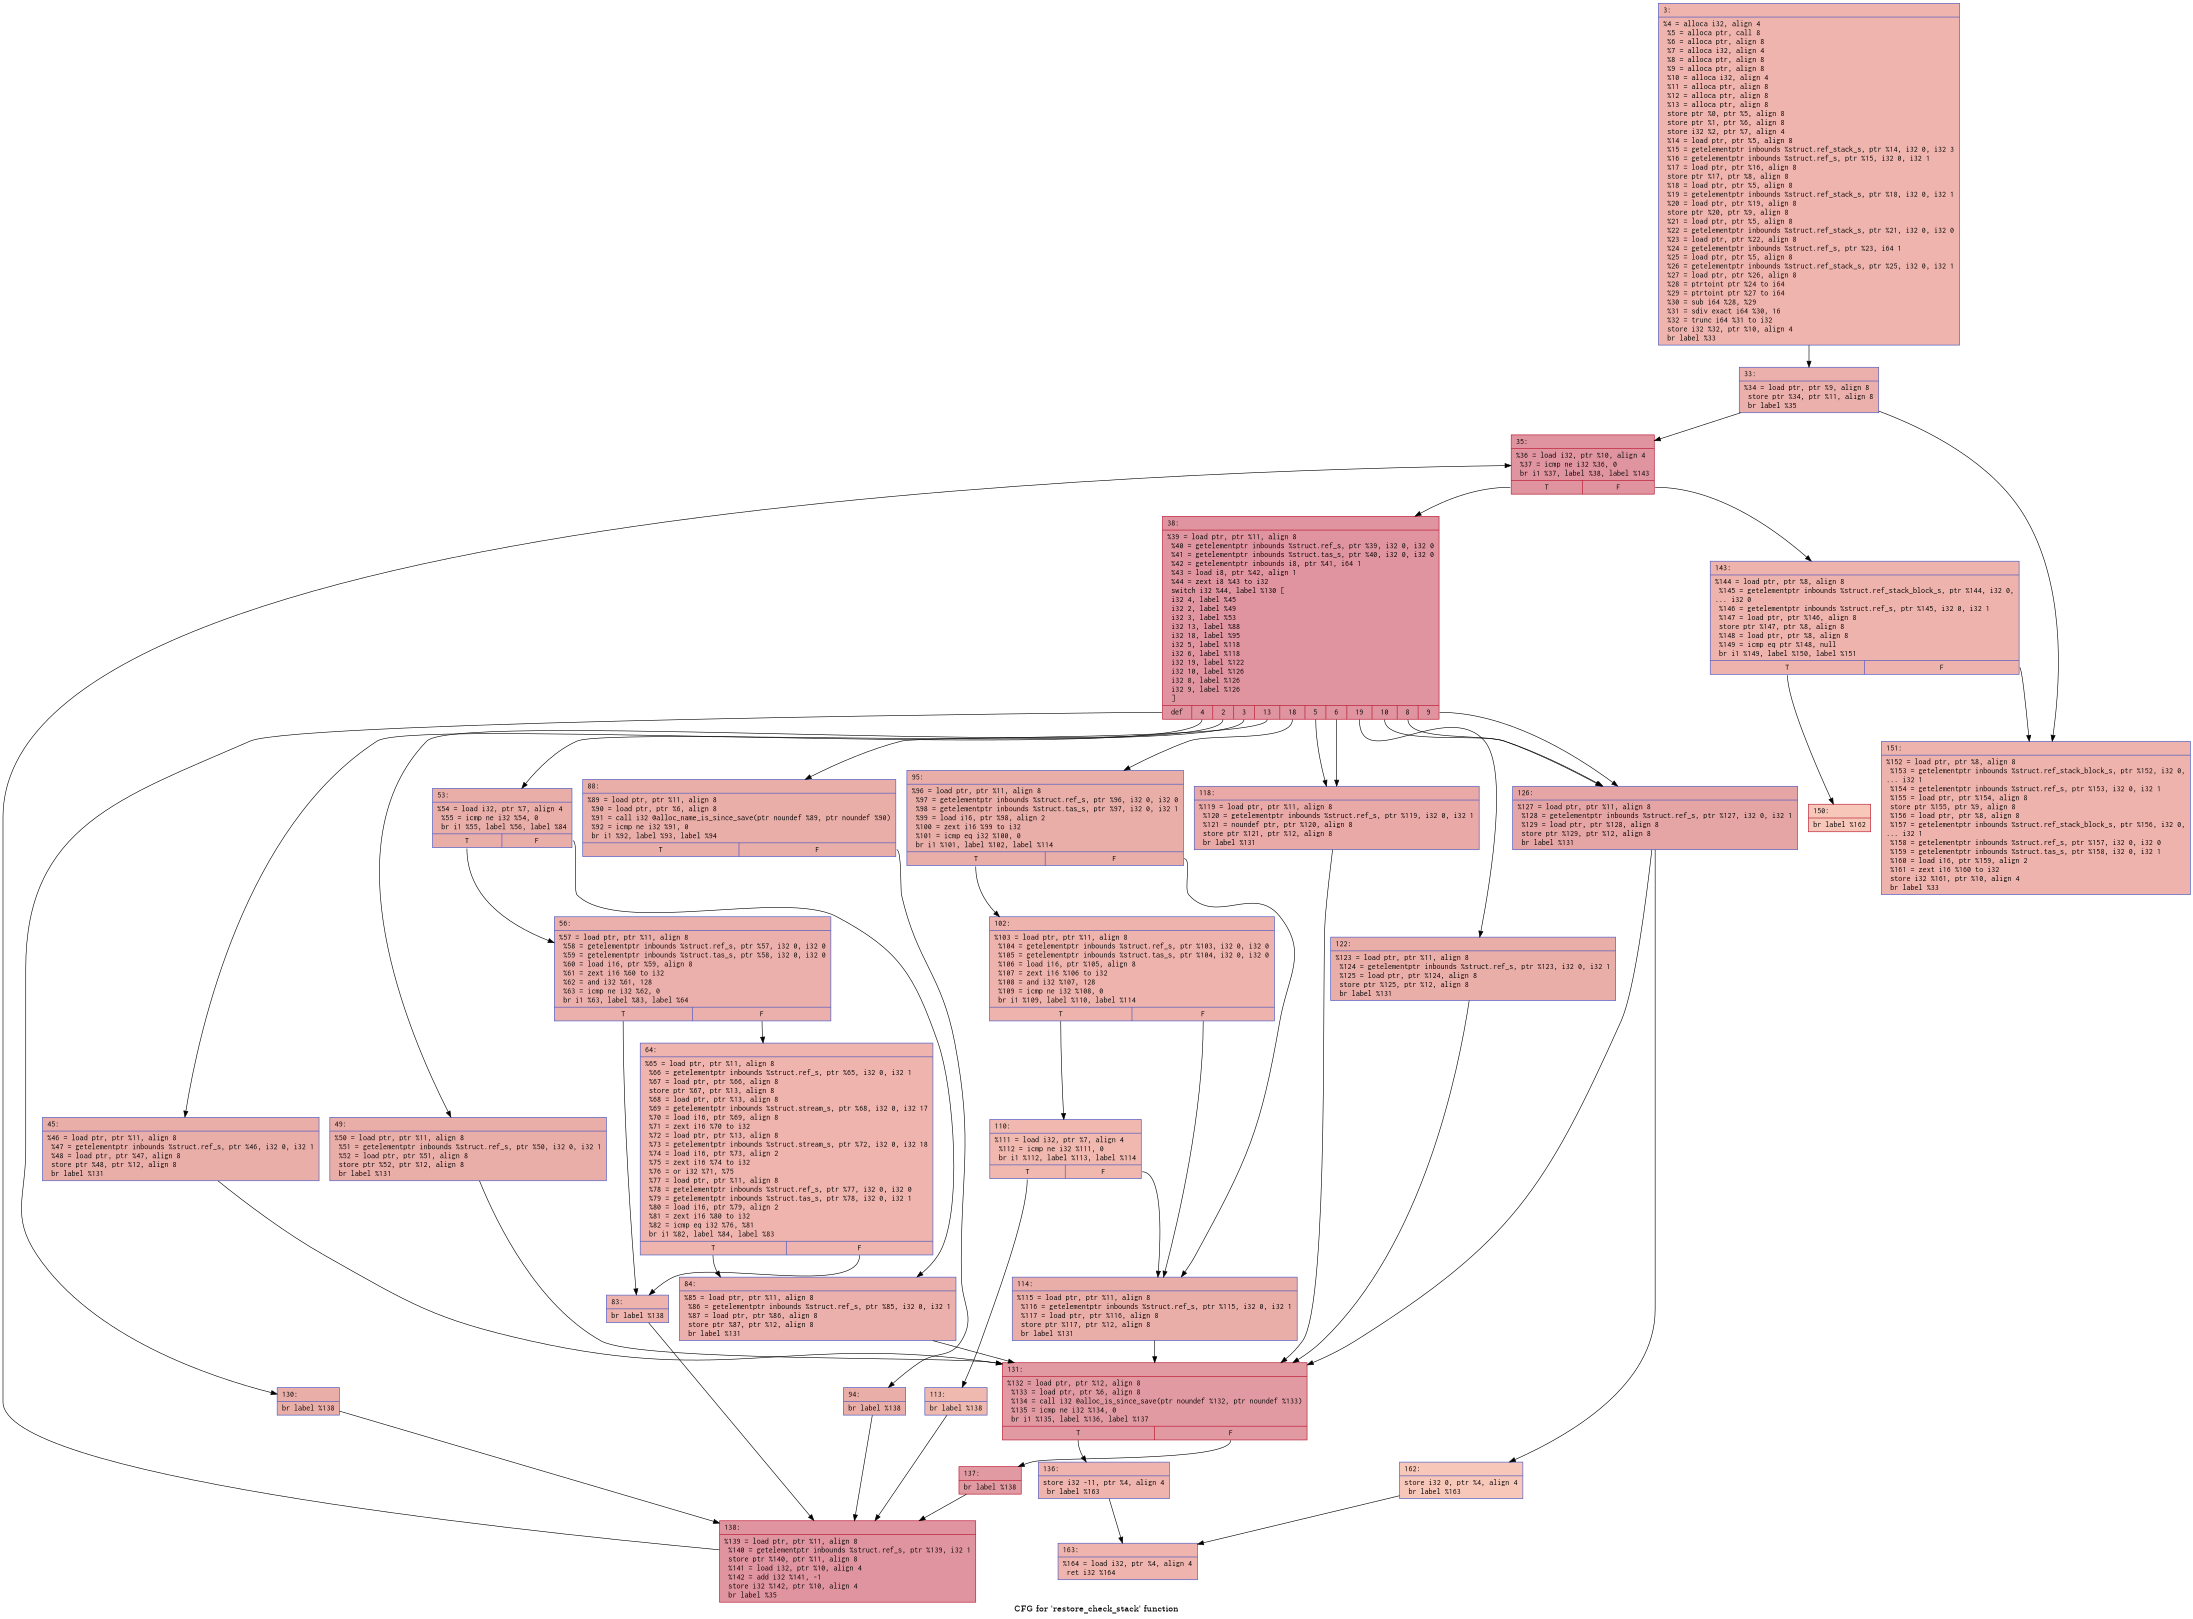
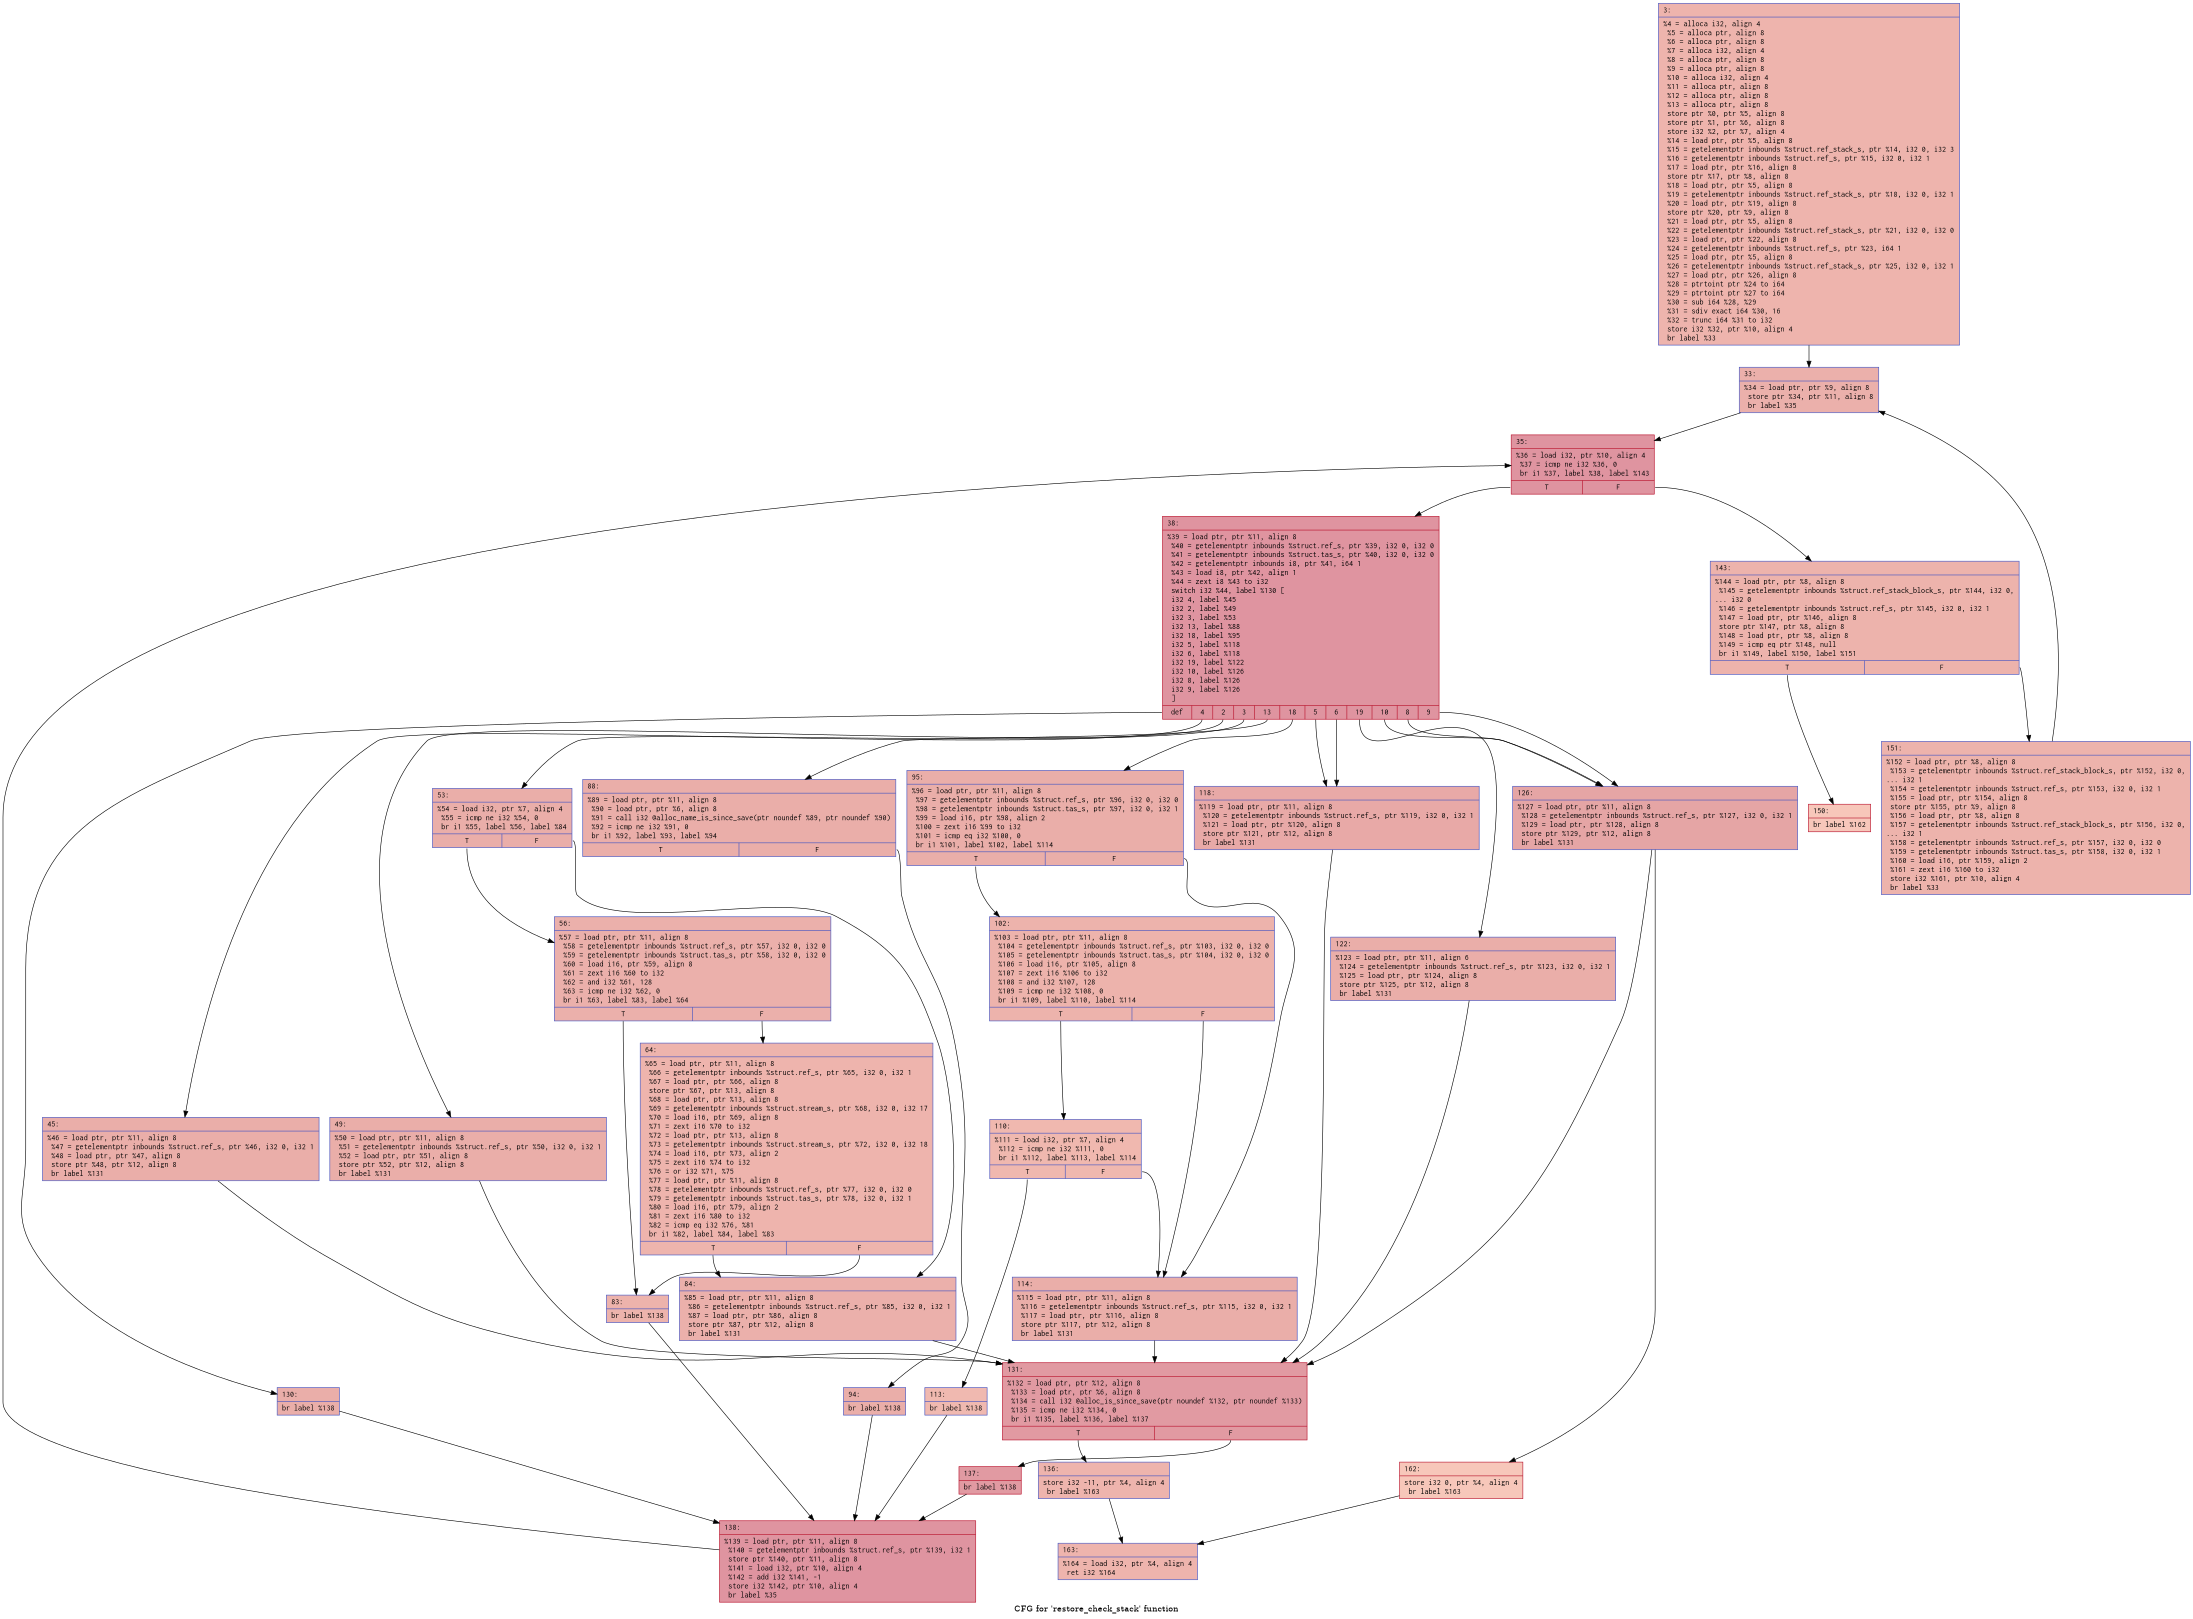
node "3:": text "%5 = alloca ptr, call 8" -> "%5 = alloca ptr, align 8"
edge "33:" -> "151:": reversed
node "118:": text "%121 = noundef ptr, ptr %120, align 8" -> "%121 = load ptr, ptr %120, align 8"
node "122:": text "%123 = load ptr, ptr %11, align 8" -> "%123 = load ptr, ptr %11, align 6"
node "162:": color #3d50c3ff -> #b70d28ff
